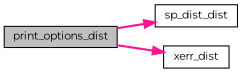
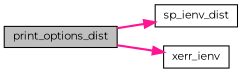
node "sp_dist_dist": label "sp_dist_dist" -> "sp_ienv_dist"
node "xerr_dist": label "xerr_dist" -> "xerr_ienv"
